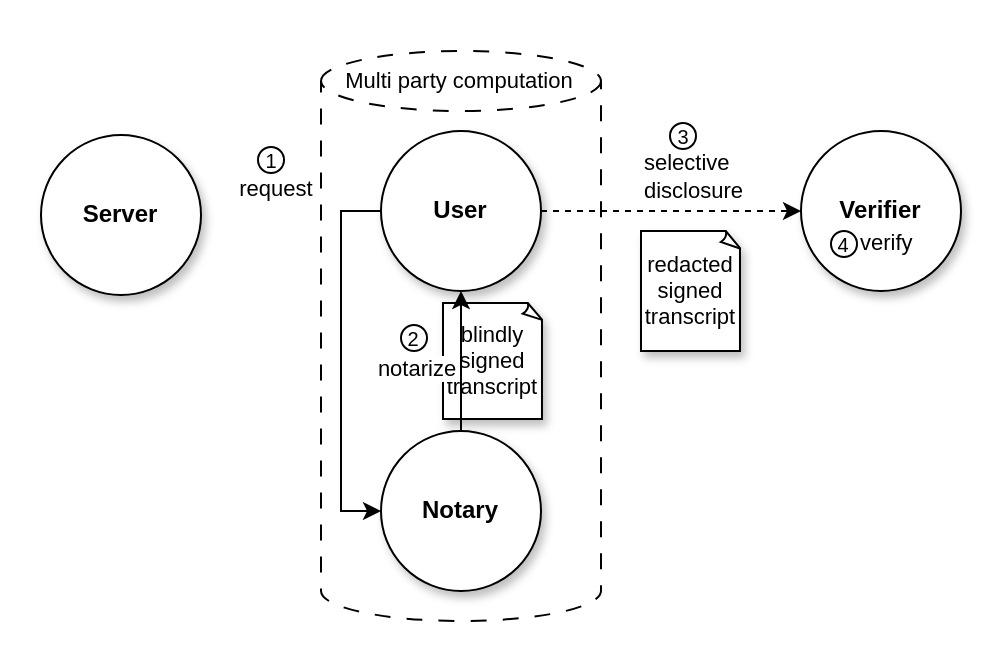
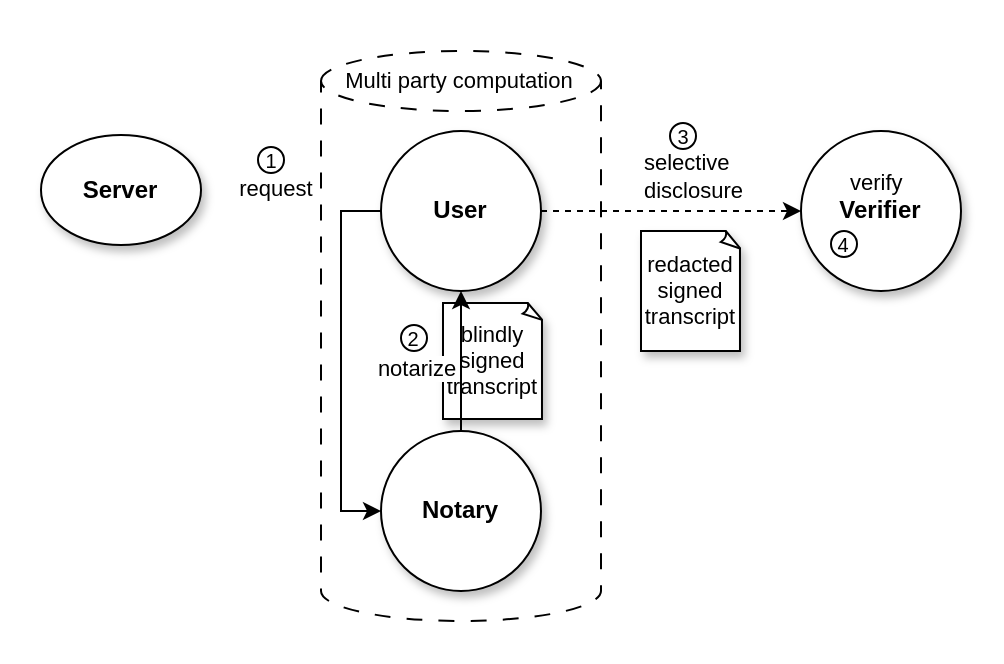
node "Server": size 160x160 -> 160x110
node "verify": moved (897, 235) -> (887, 175)
